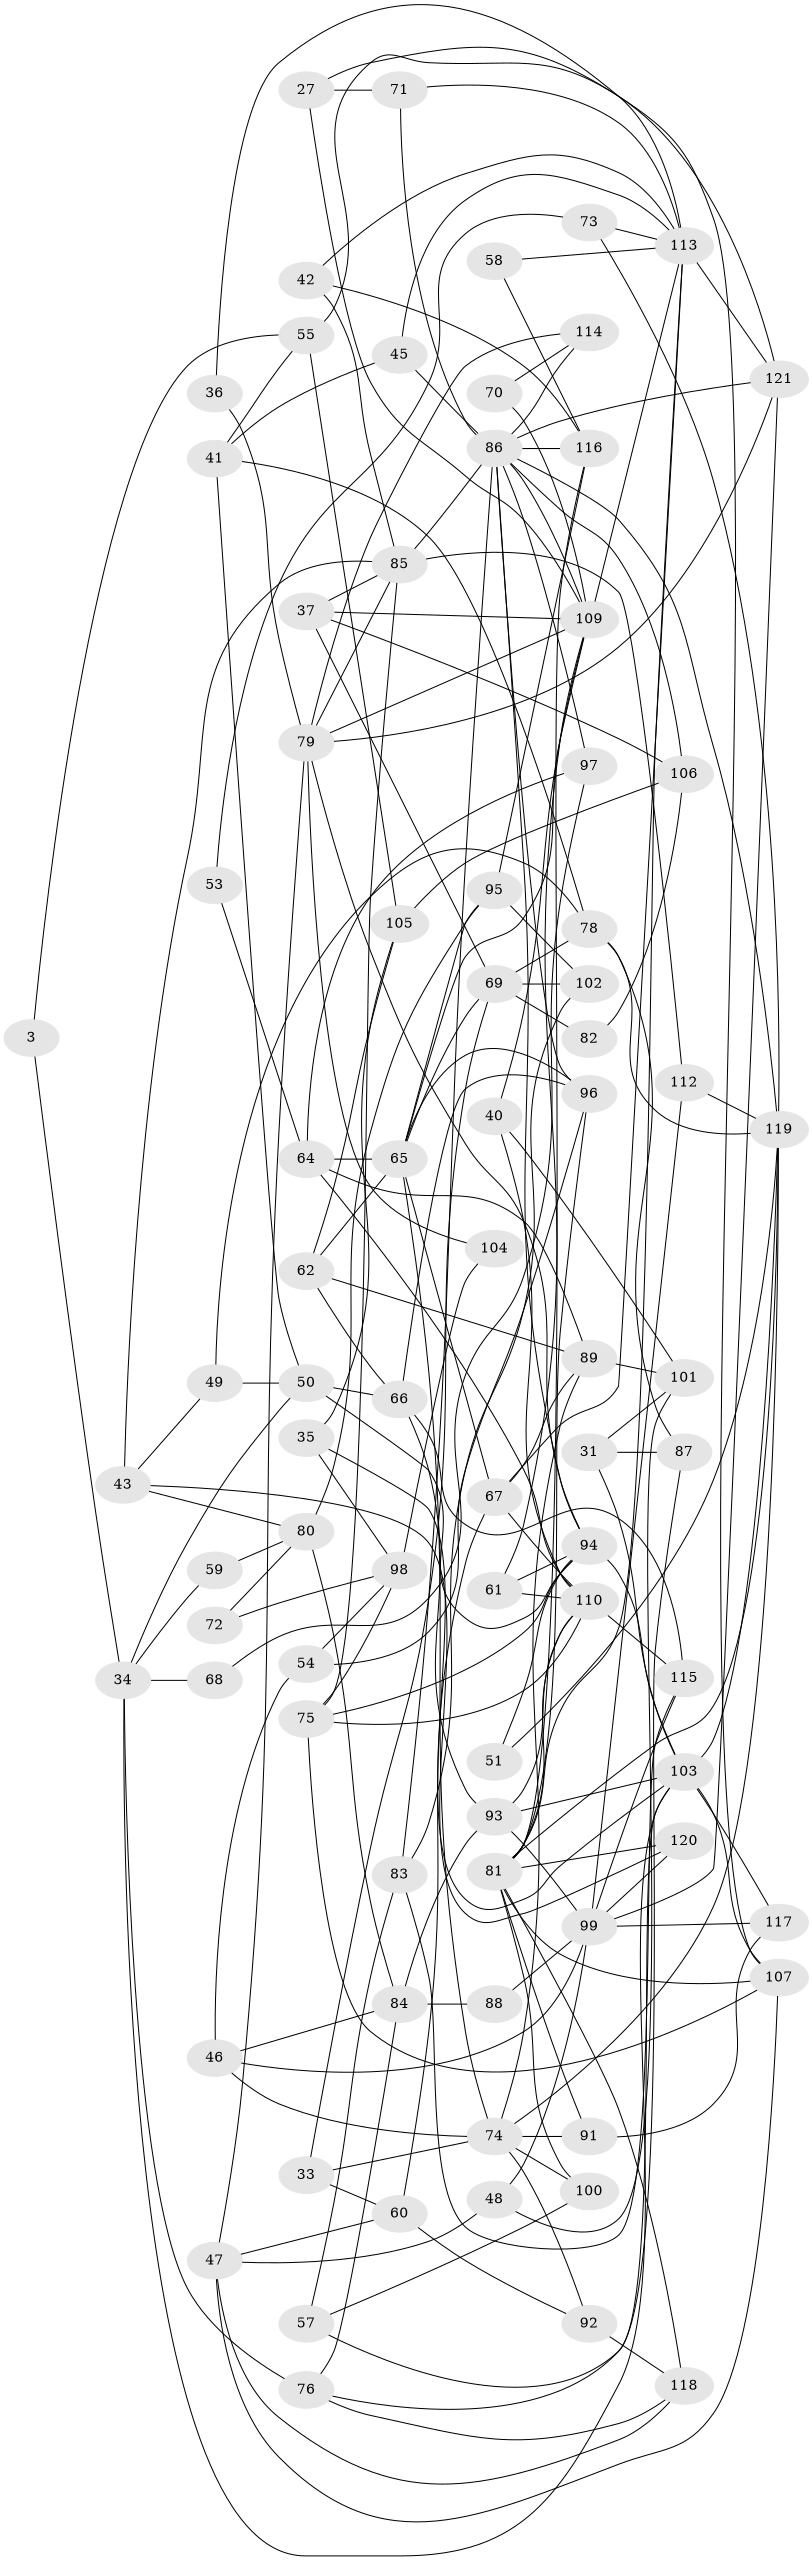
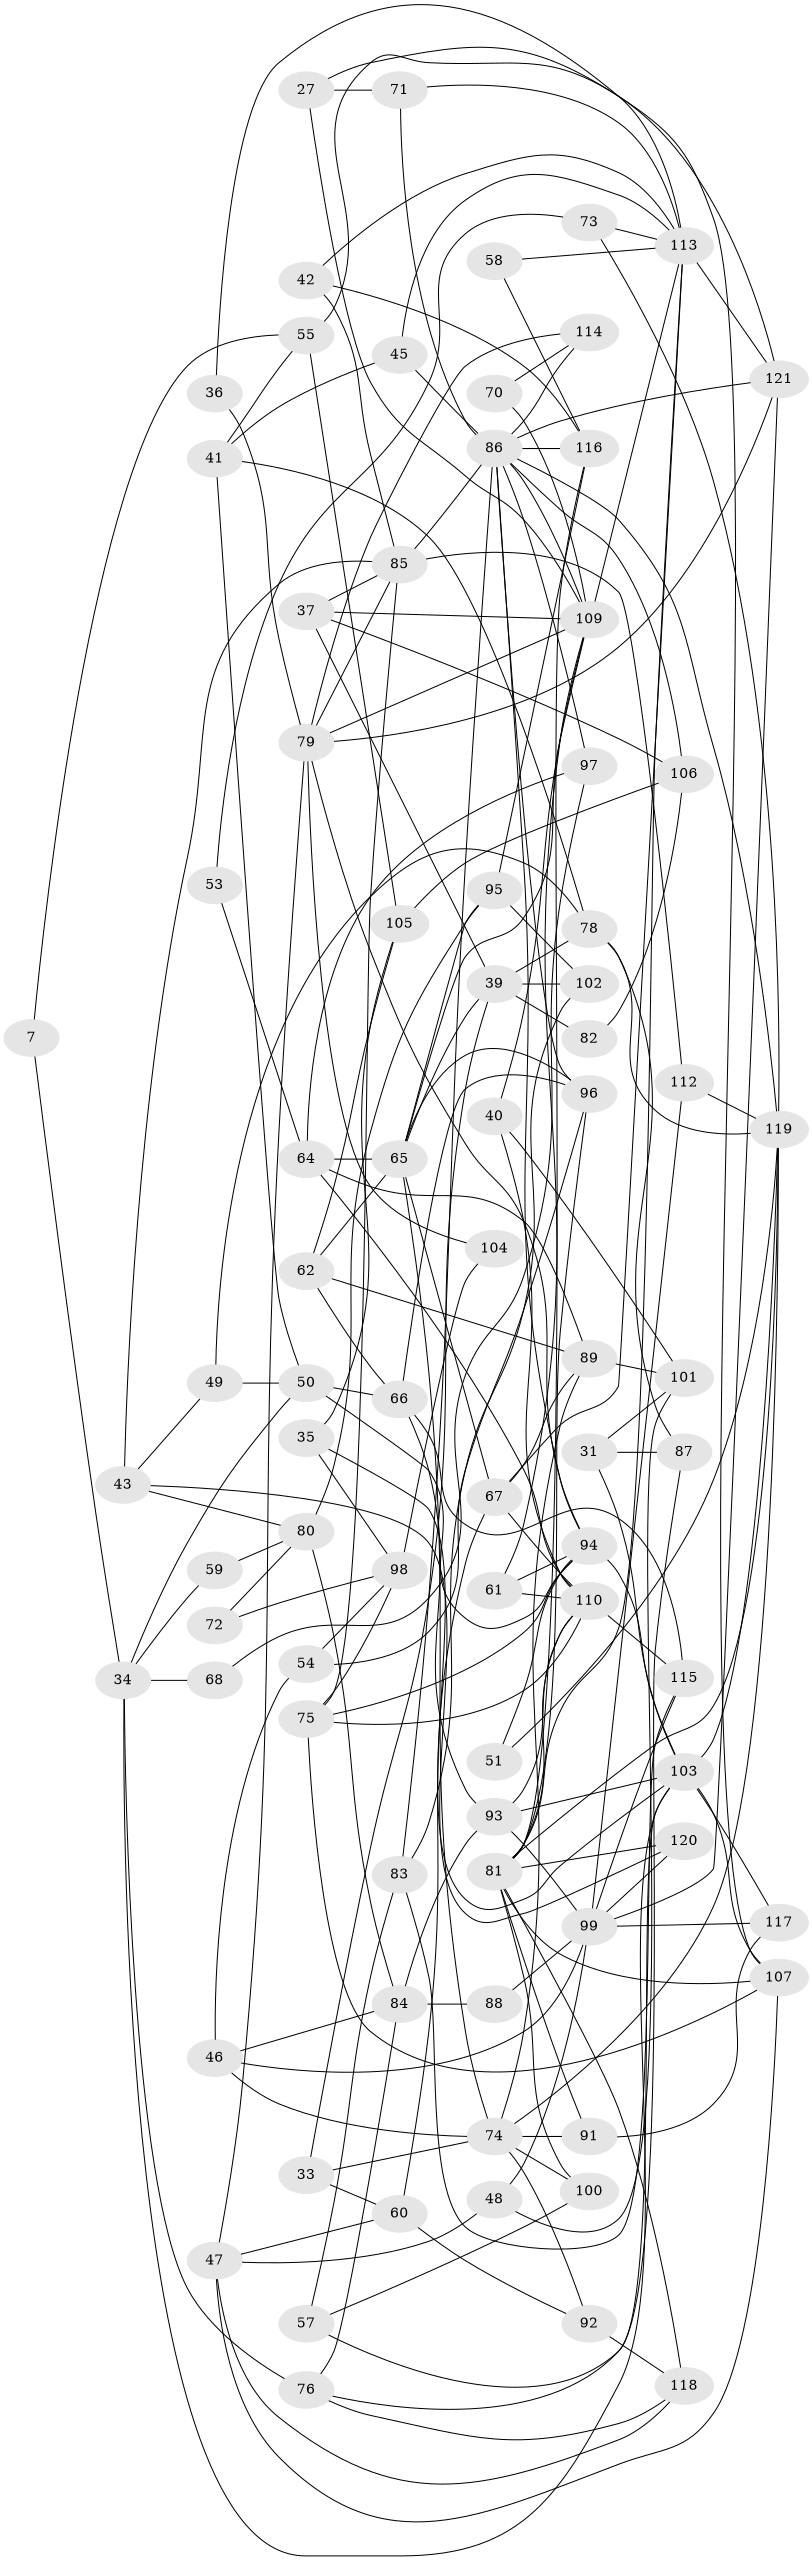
node "69": label "69" -> "39"
node "3": label "3" -> "7"
